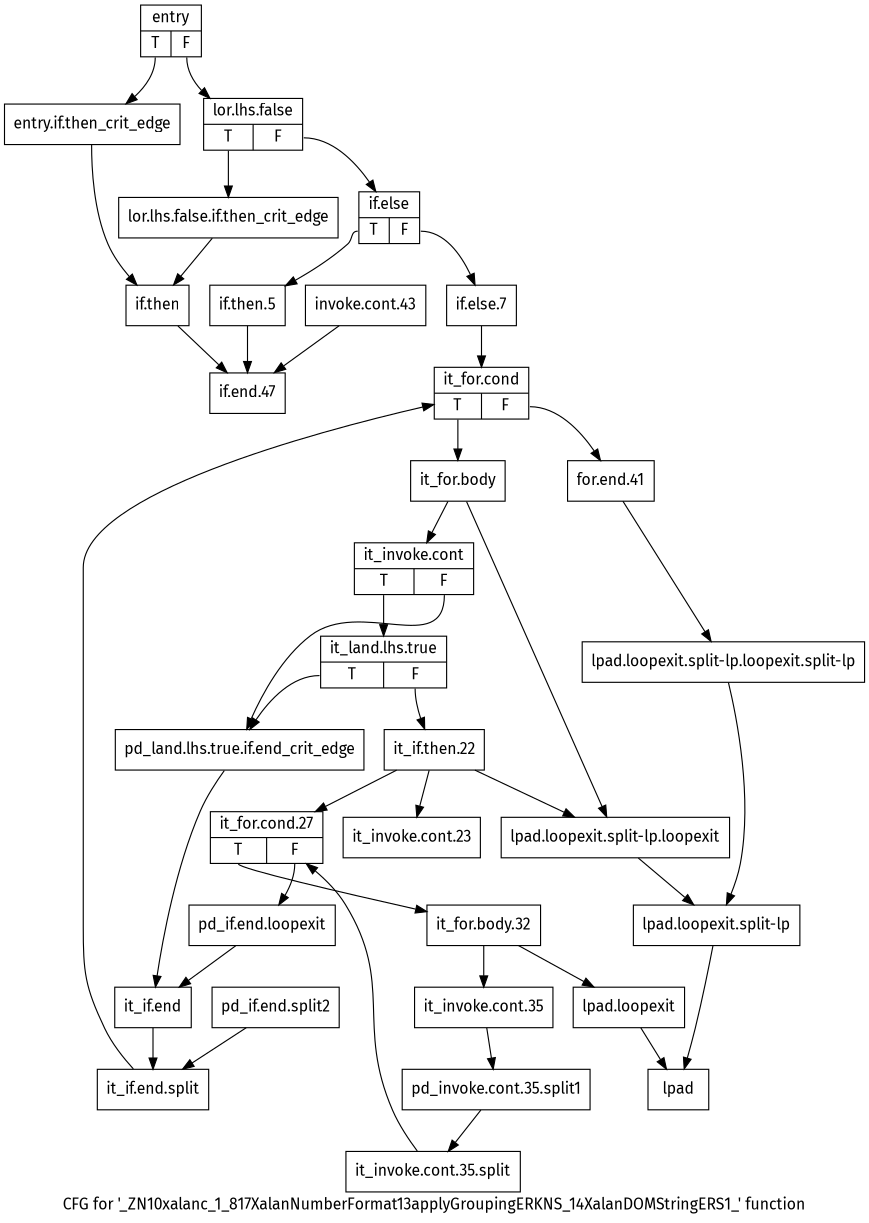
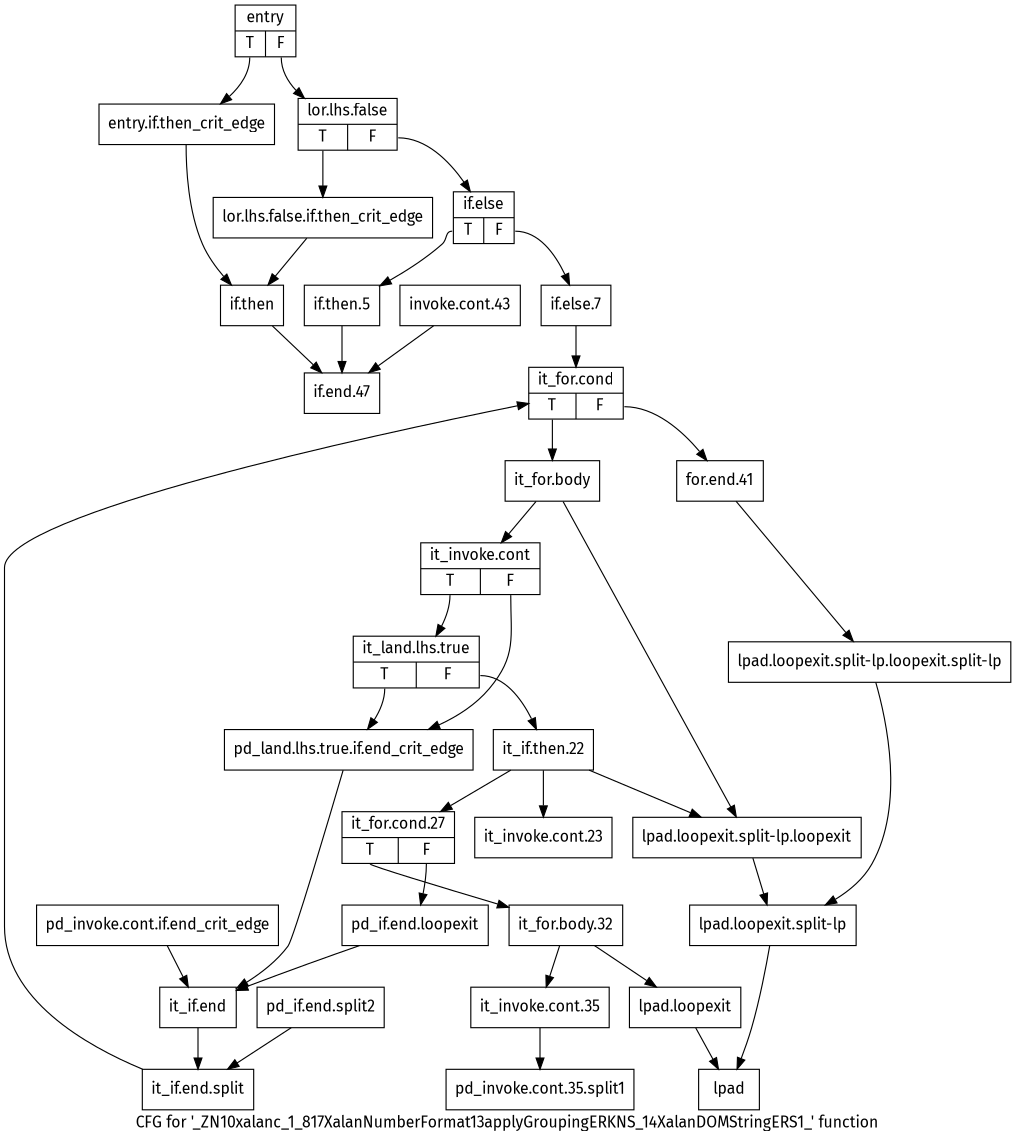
node "pd_invoke.cont.if.end_crit_edge": added
node "it_invoke.cont.35.split": removed
